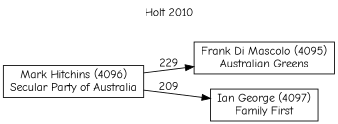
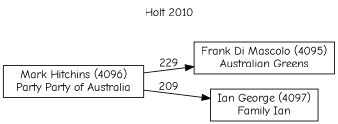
node "Mark Hitchins (4096) Secular Party of Australia": label "Mark Hitchins (4096) Secular Party of Australia" -> "Mark Hitchins (4096) Party Party of Australia"
node "Ian George (4097) Family First": label "Ian George (4097) Family First" -> "Ian George (4097) Family Ian"
